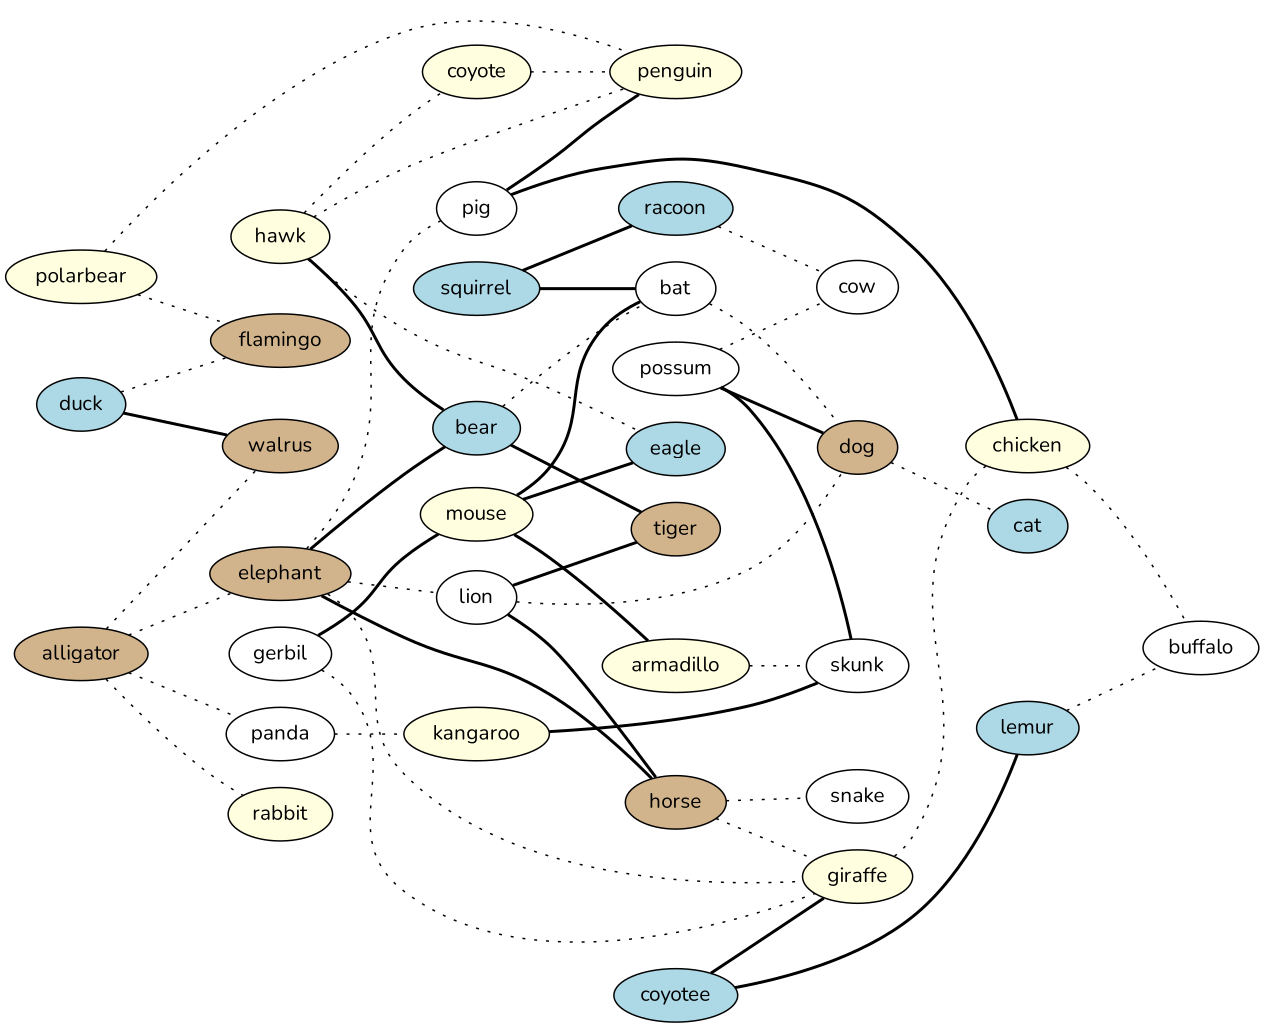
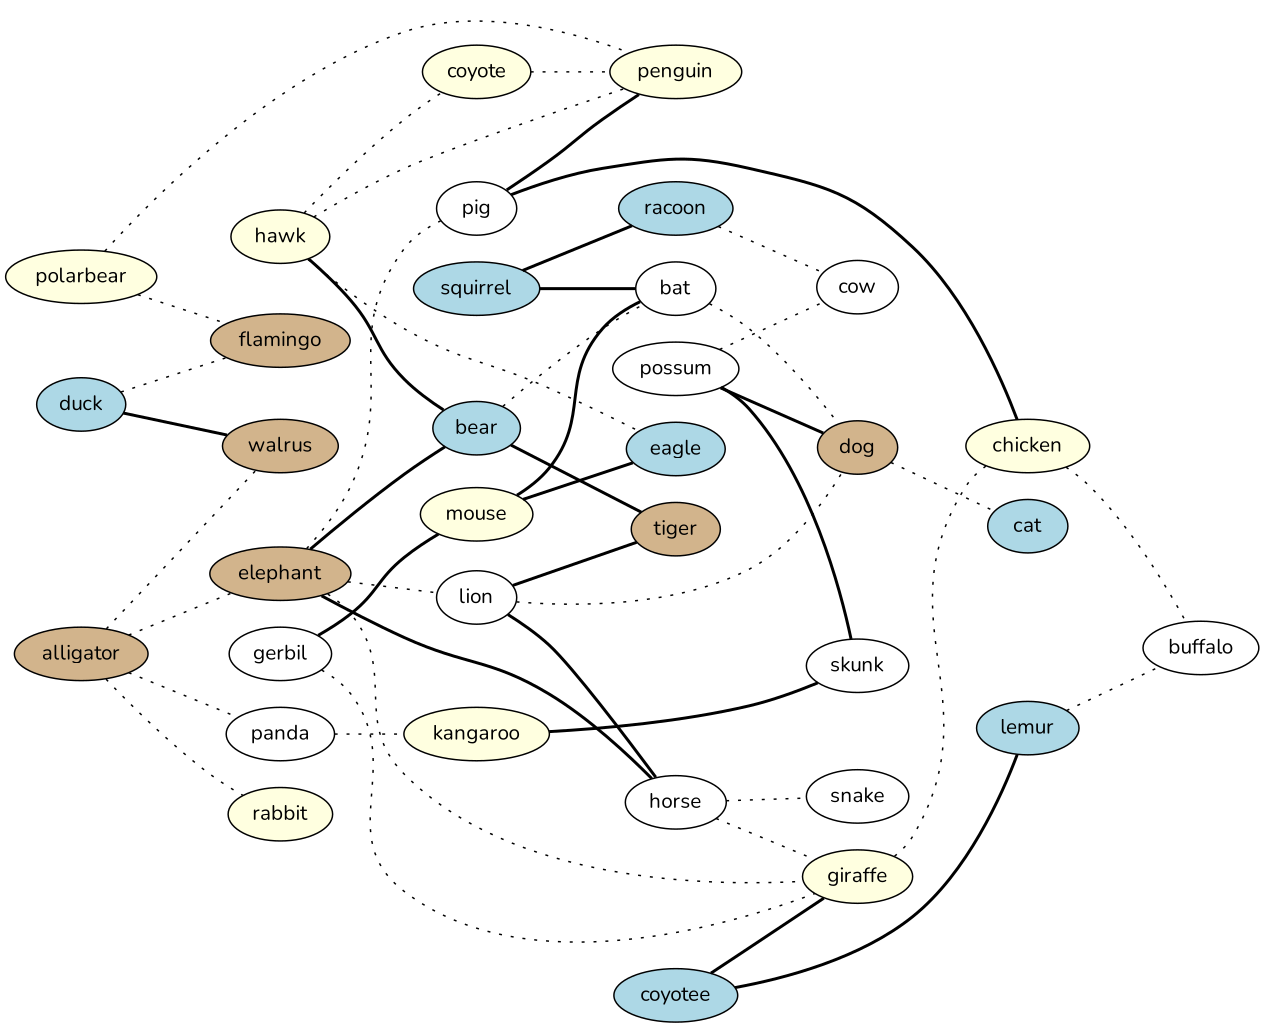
node "armadillo": removed
node "horse": fillcolor tan -> white
